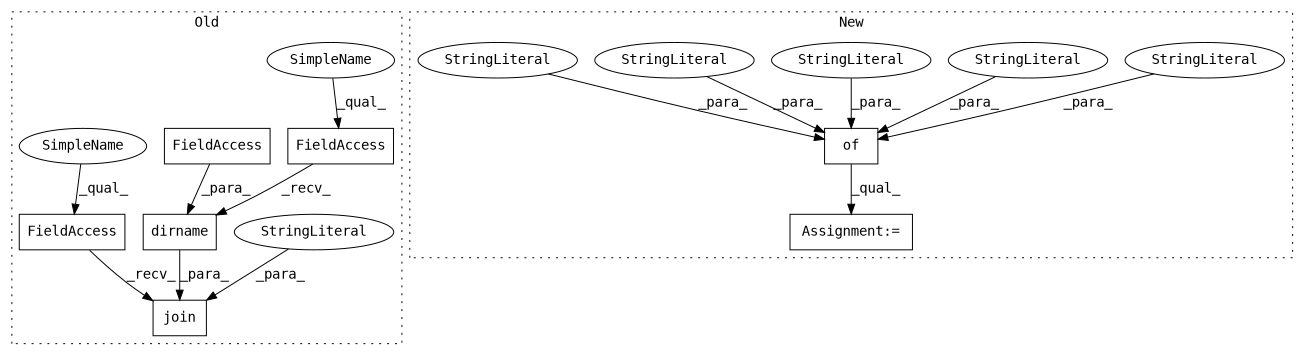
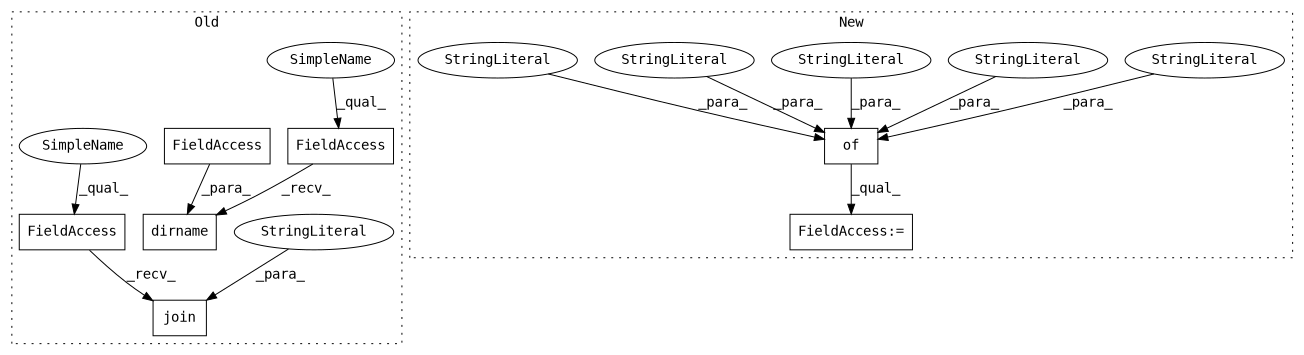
node "Assignment:=": label "Assignment:=" -> "FieldAccess:="
edge "dirname" -> "join": removed, label "_para_"
